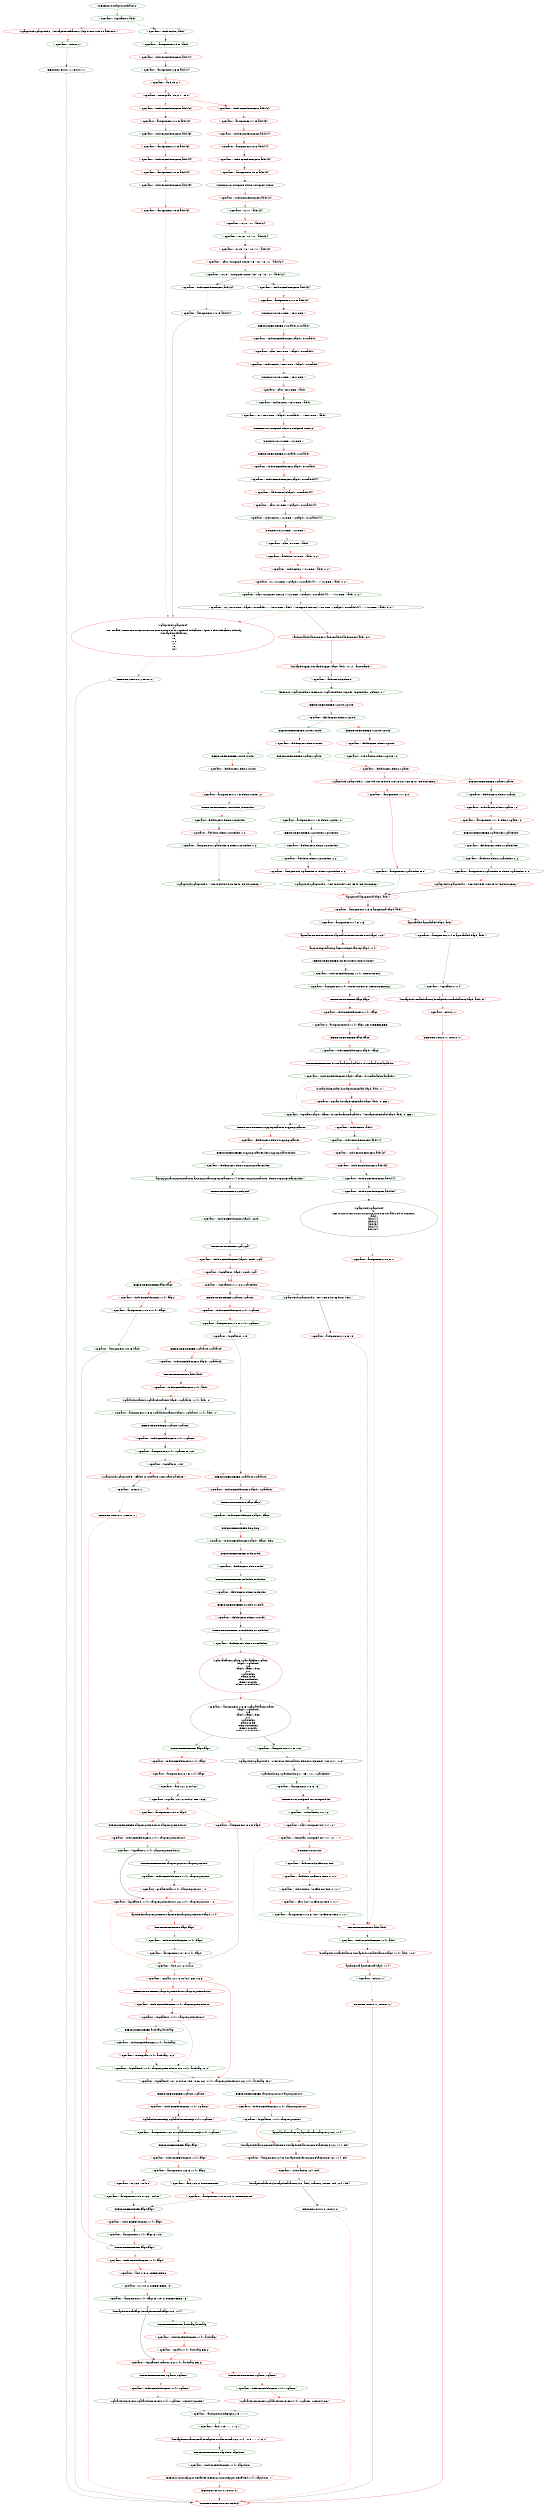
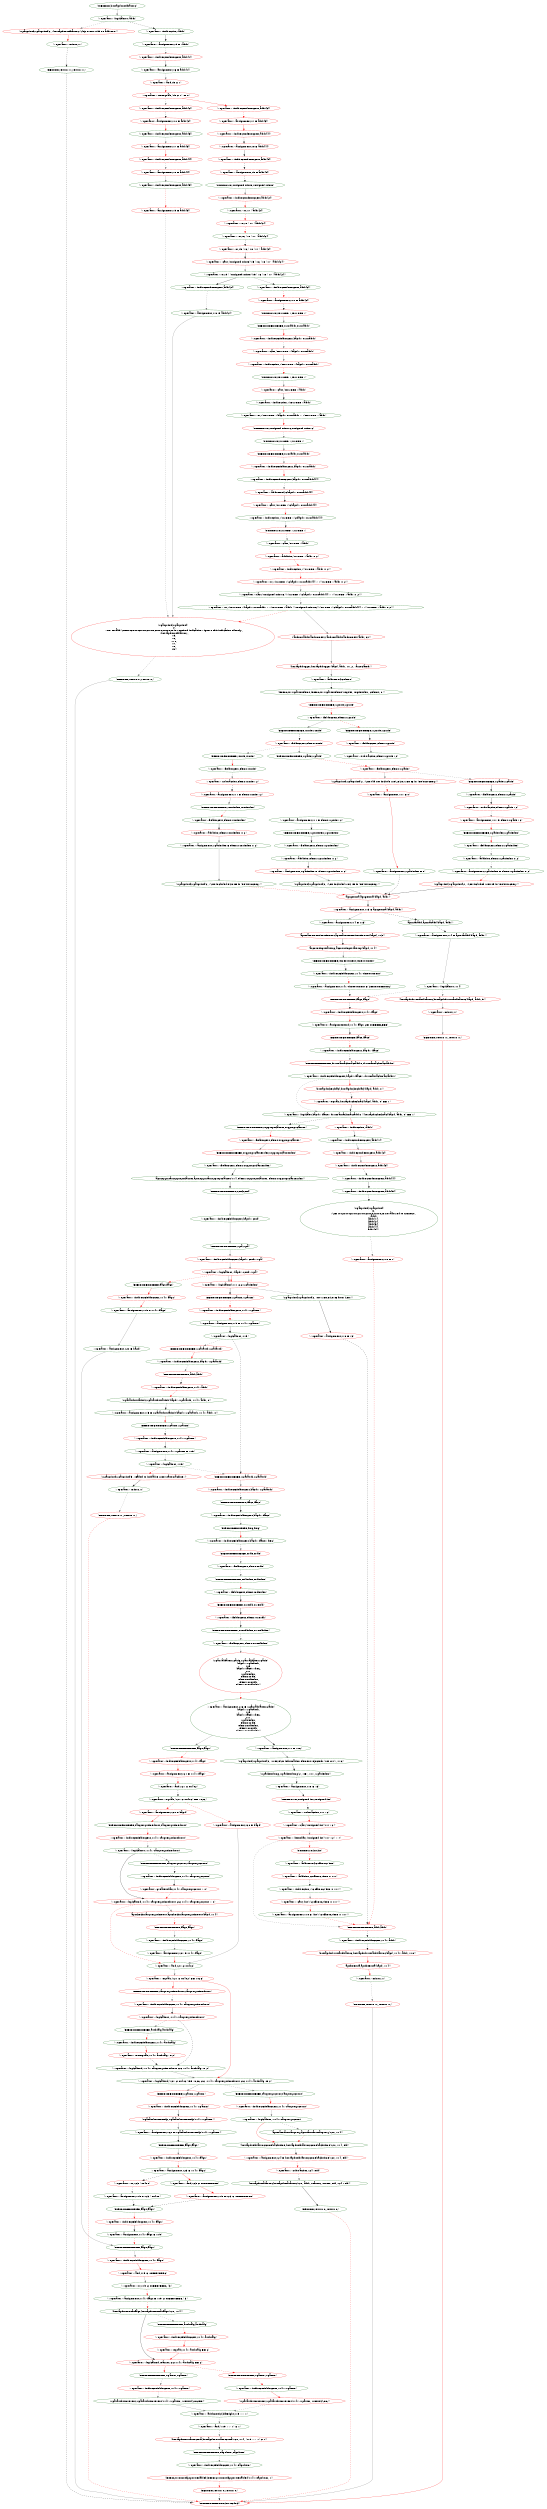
node "(<operator>.subtraction,elems.rsn_ie - 2)": added
node "(ap_sta_add,ap_sta_add(hapd, addr))": color red -> darkgreen
node "(FIELD_IDENTIFIER,supp_op_classes_len,supp_op_classes_len)": color darkgreen -> red
